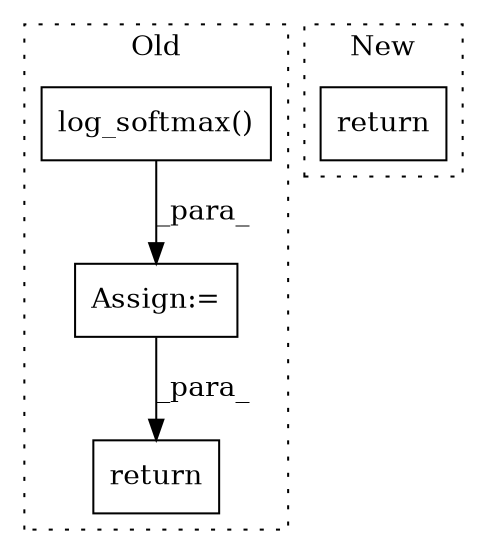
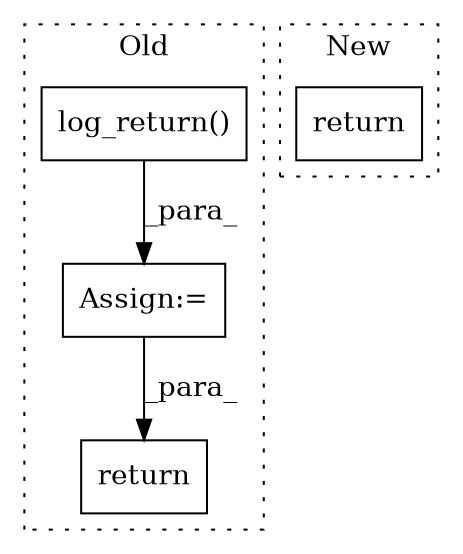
node "log_softmax()": label "log_softmax()" -> "log_return()"
